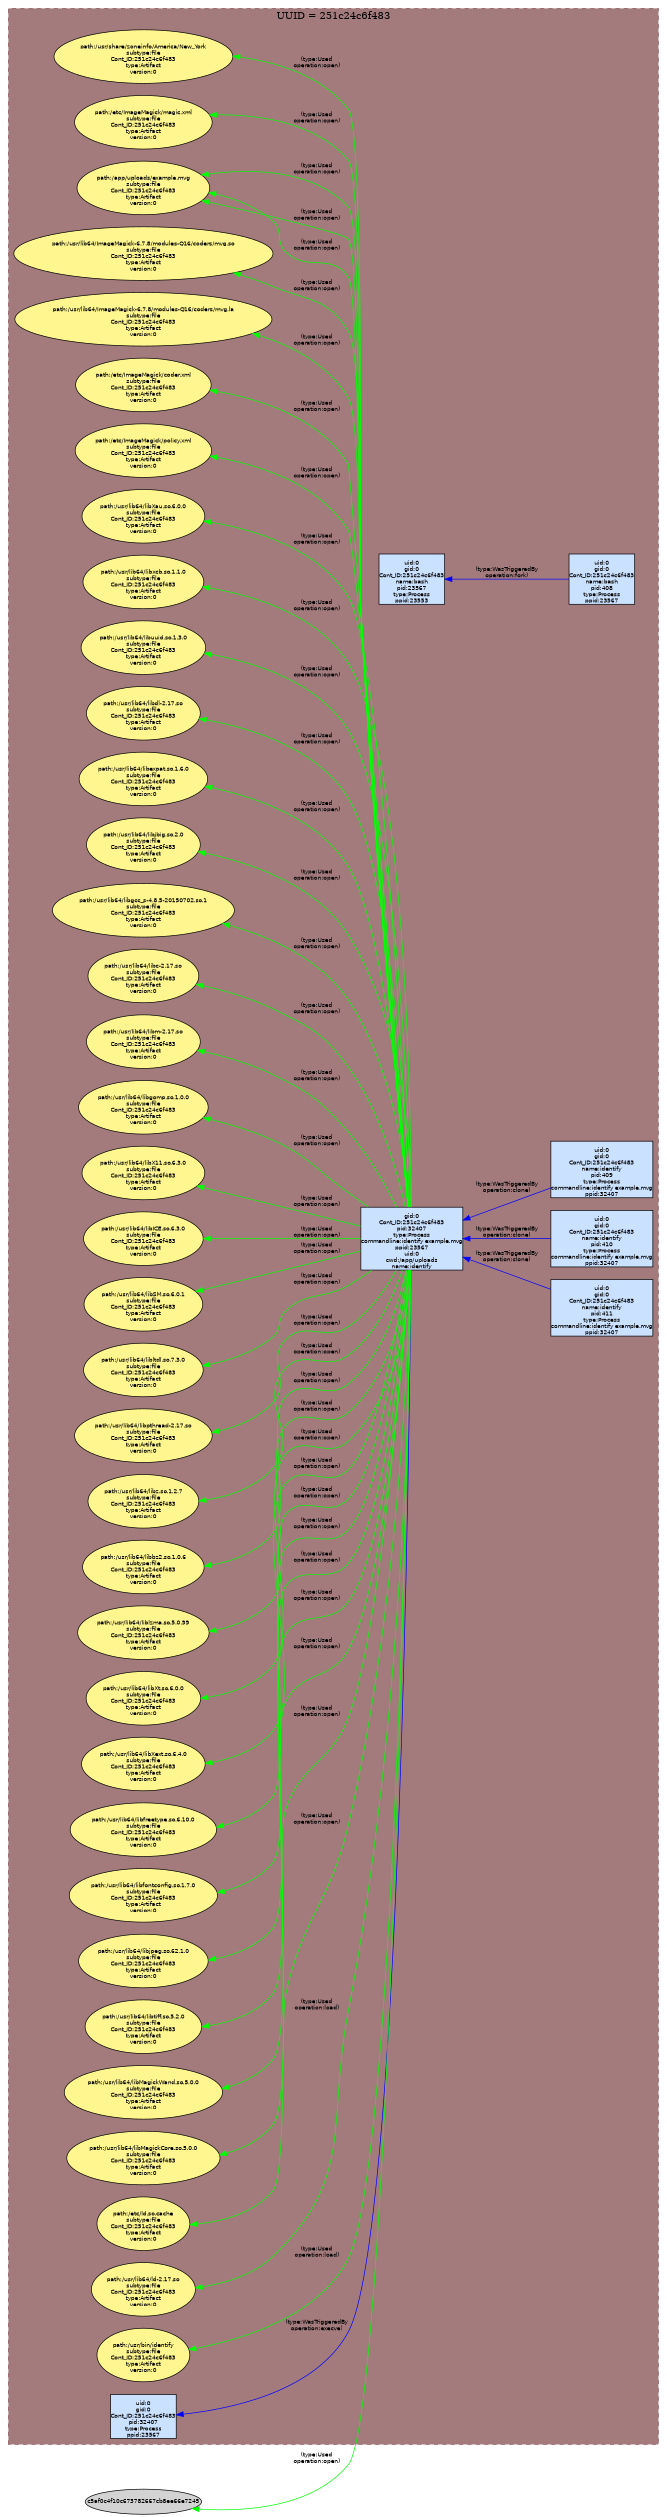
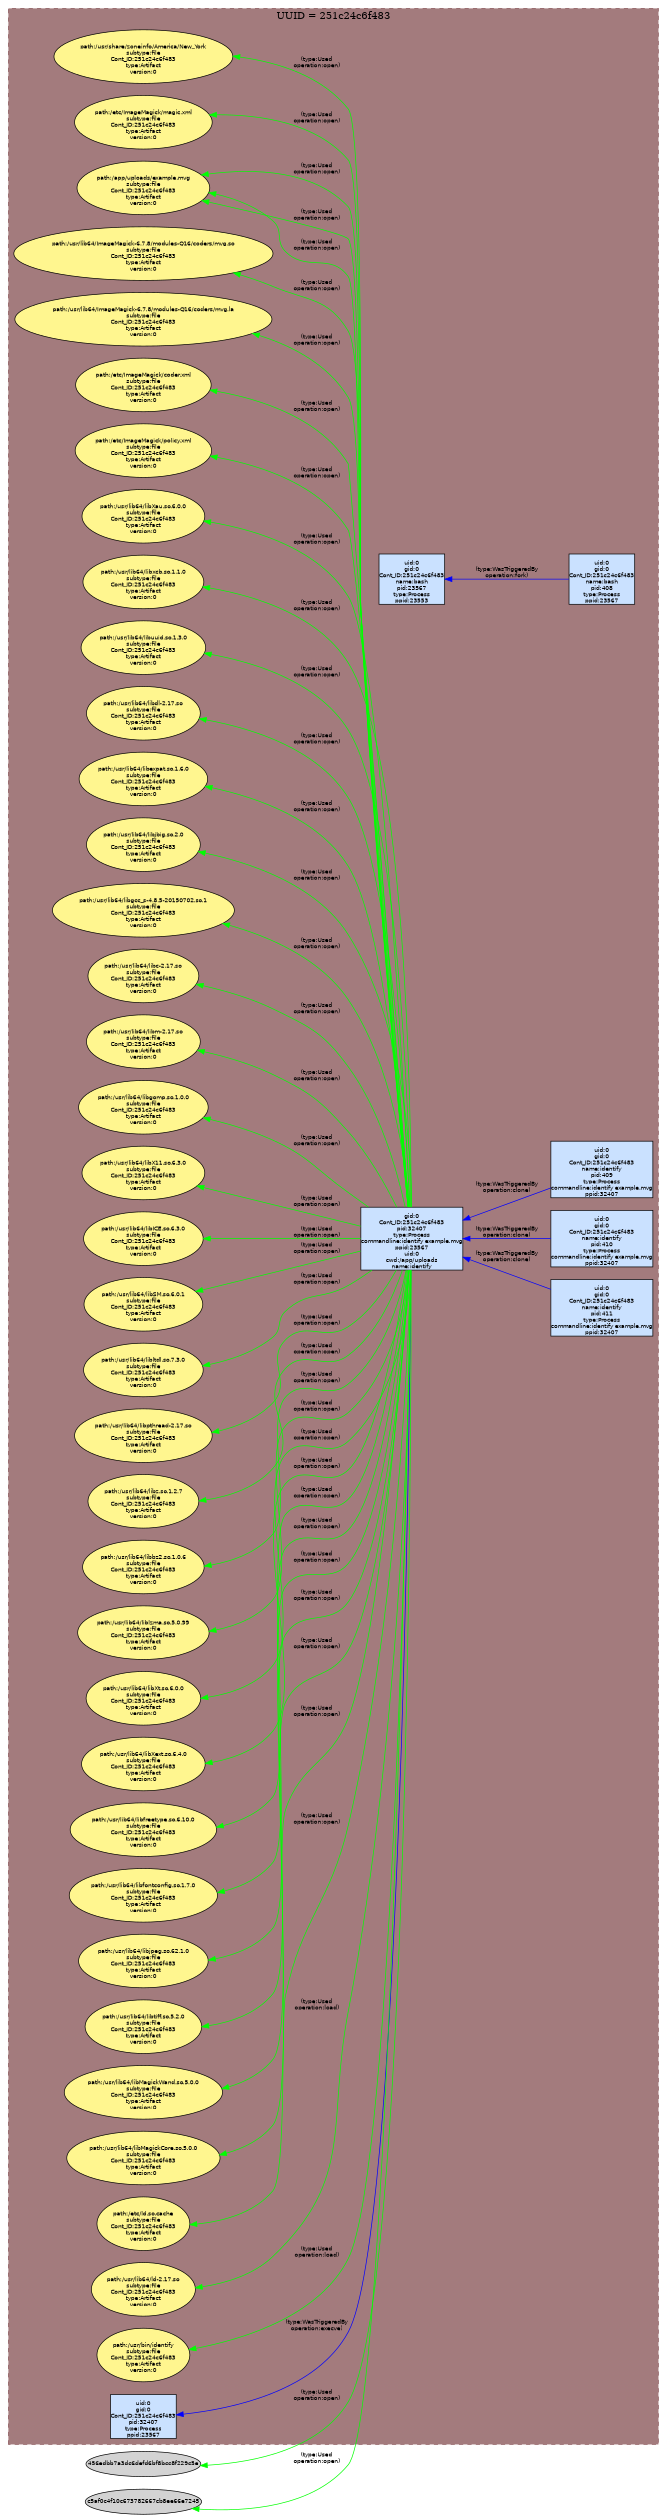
node "456edbb7a3dc6defd6bf8bcc8f229c5e": added
